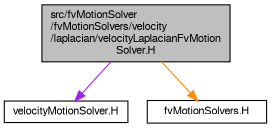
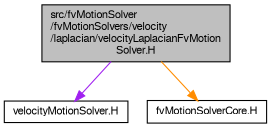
node "fvMotionSolvers.H": label "fvMotionSolvers.H" -> "fvMotionSolverCore.H"
